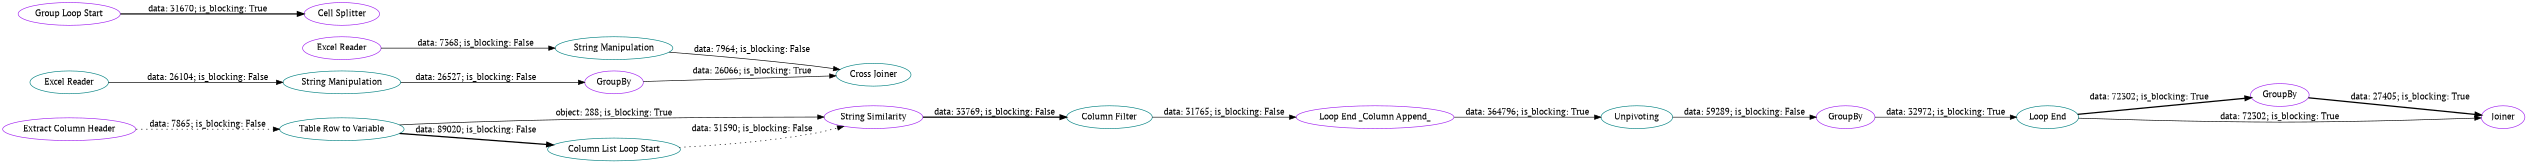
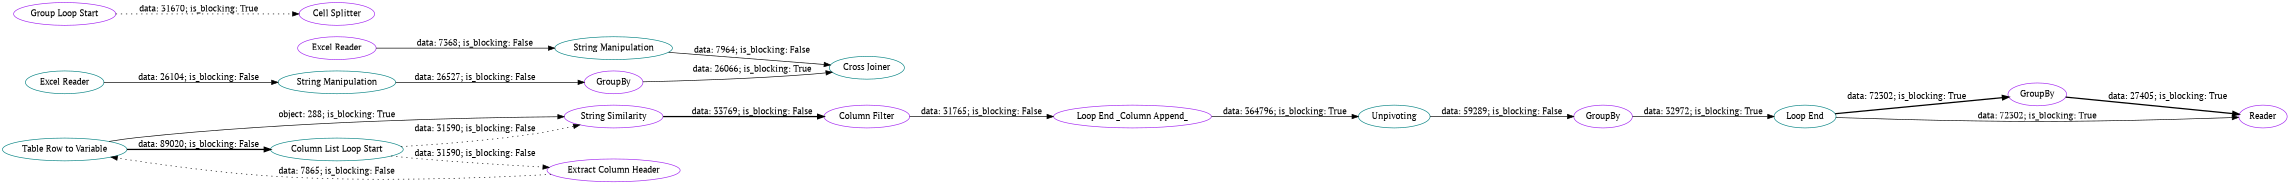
edge "Group Loop Start" -> "Cell Splitter": style bold -> dotted
node "Column Filter": color teal -> purple
node "Joiner": label "Joiner" -> "Reader"
edge "Column List Loop Start" -> "Extract Column Header": added, label "data: 31590; is_blocking: False"
